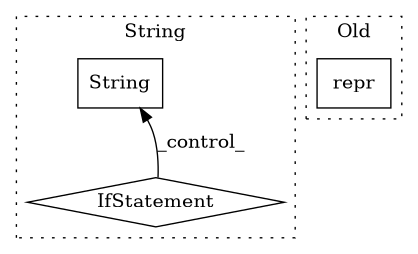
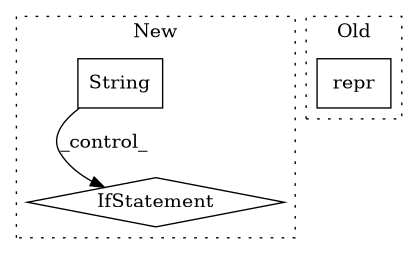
cluster "String": label "String" -> "New"
edge "IfStatement" -> "String": reversed
